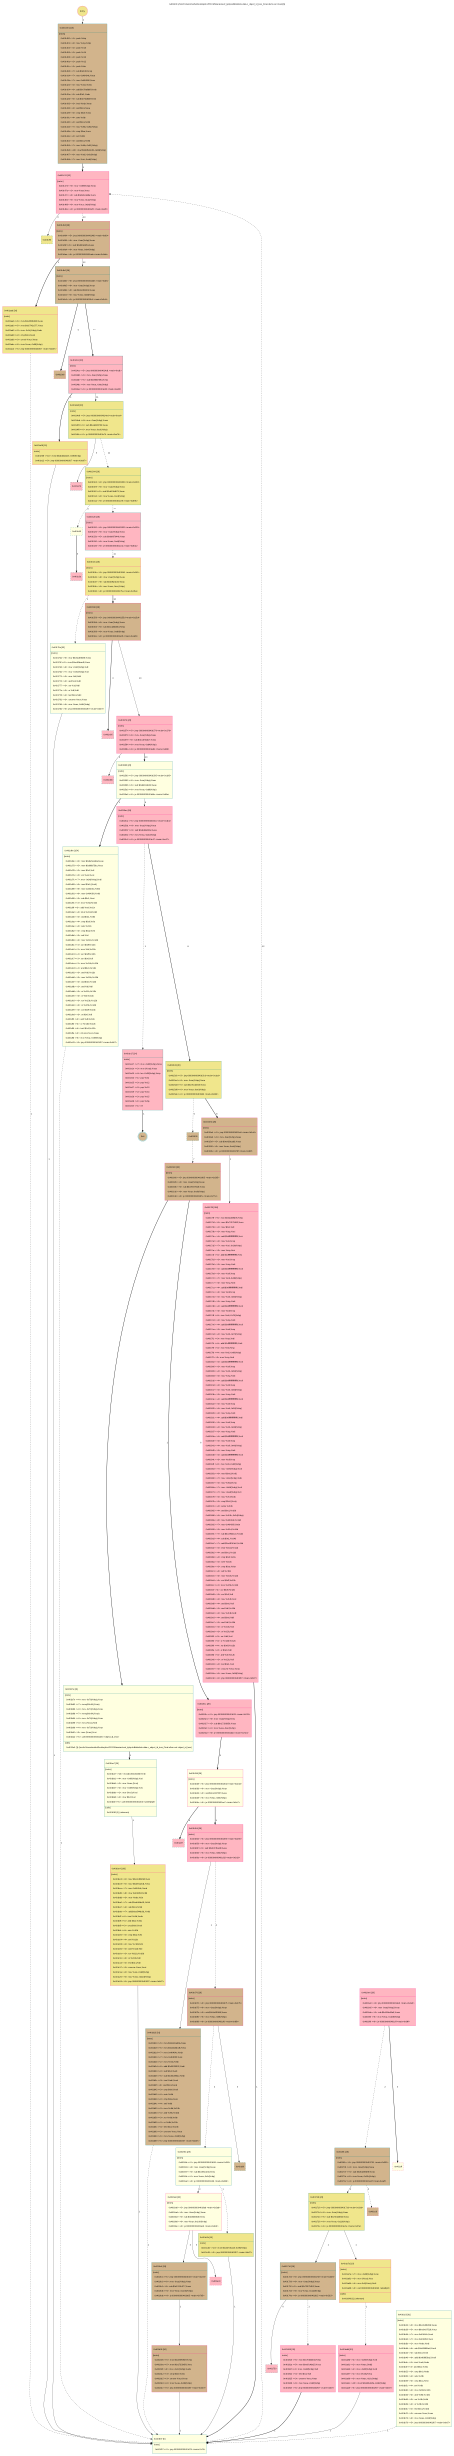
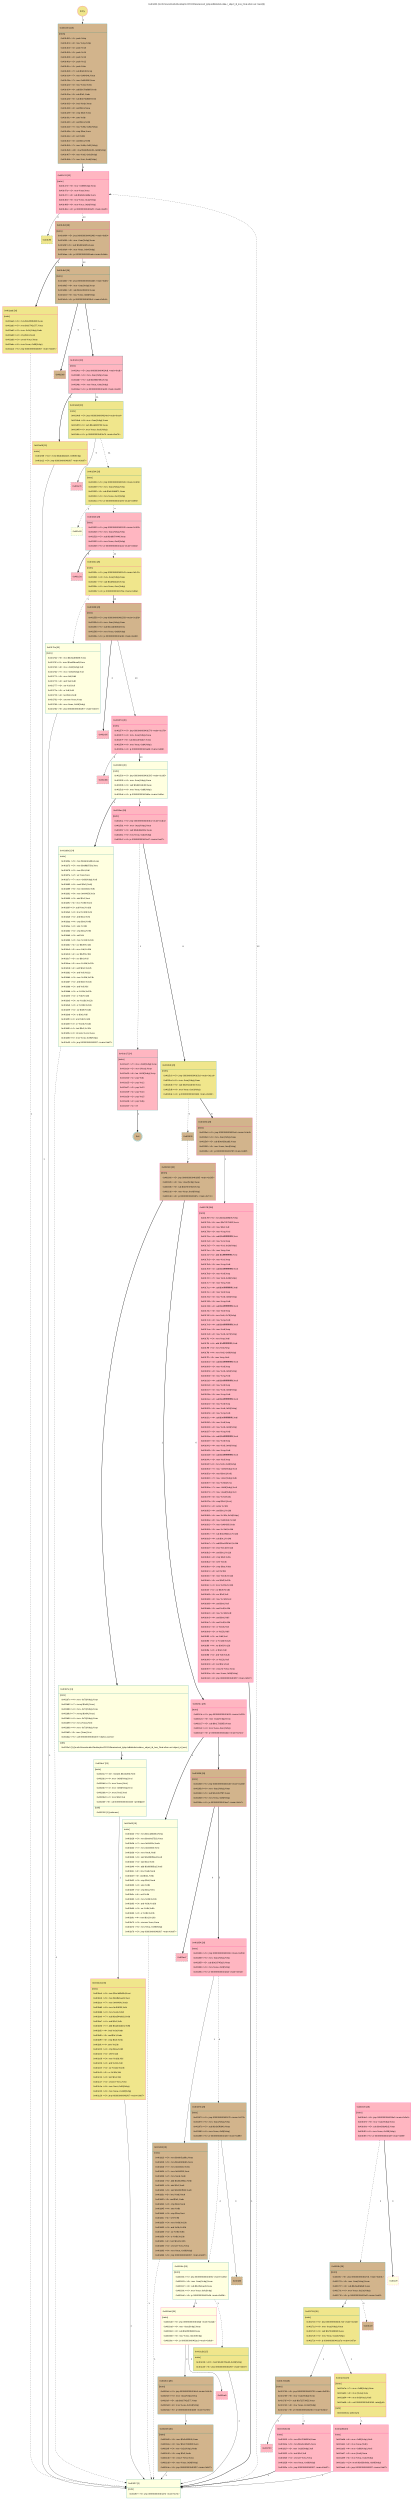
edge "0x401c95" -> "0x401c3a": now "0x401520 [28]" -> "0x401c3a"
edge "0x40161c [28]" -> "0x401b23 [91]": added, label "1"
node "0x401638 [28]": fillcolor lightyellow -> tan
node "0x401670 [28]": color deeppink -> teal
node "0x401b05 [30]": color deeppink -> teal
